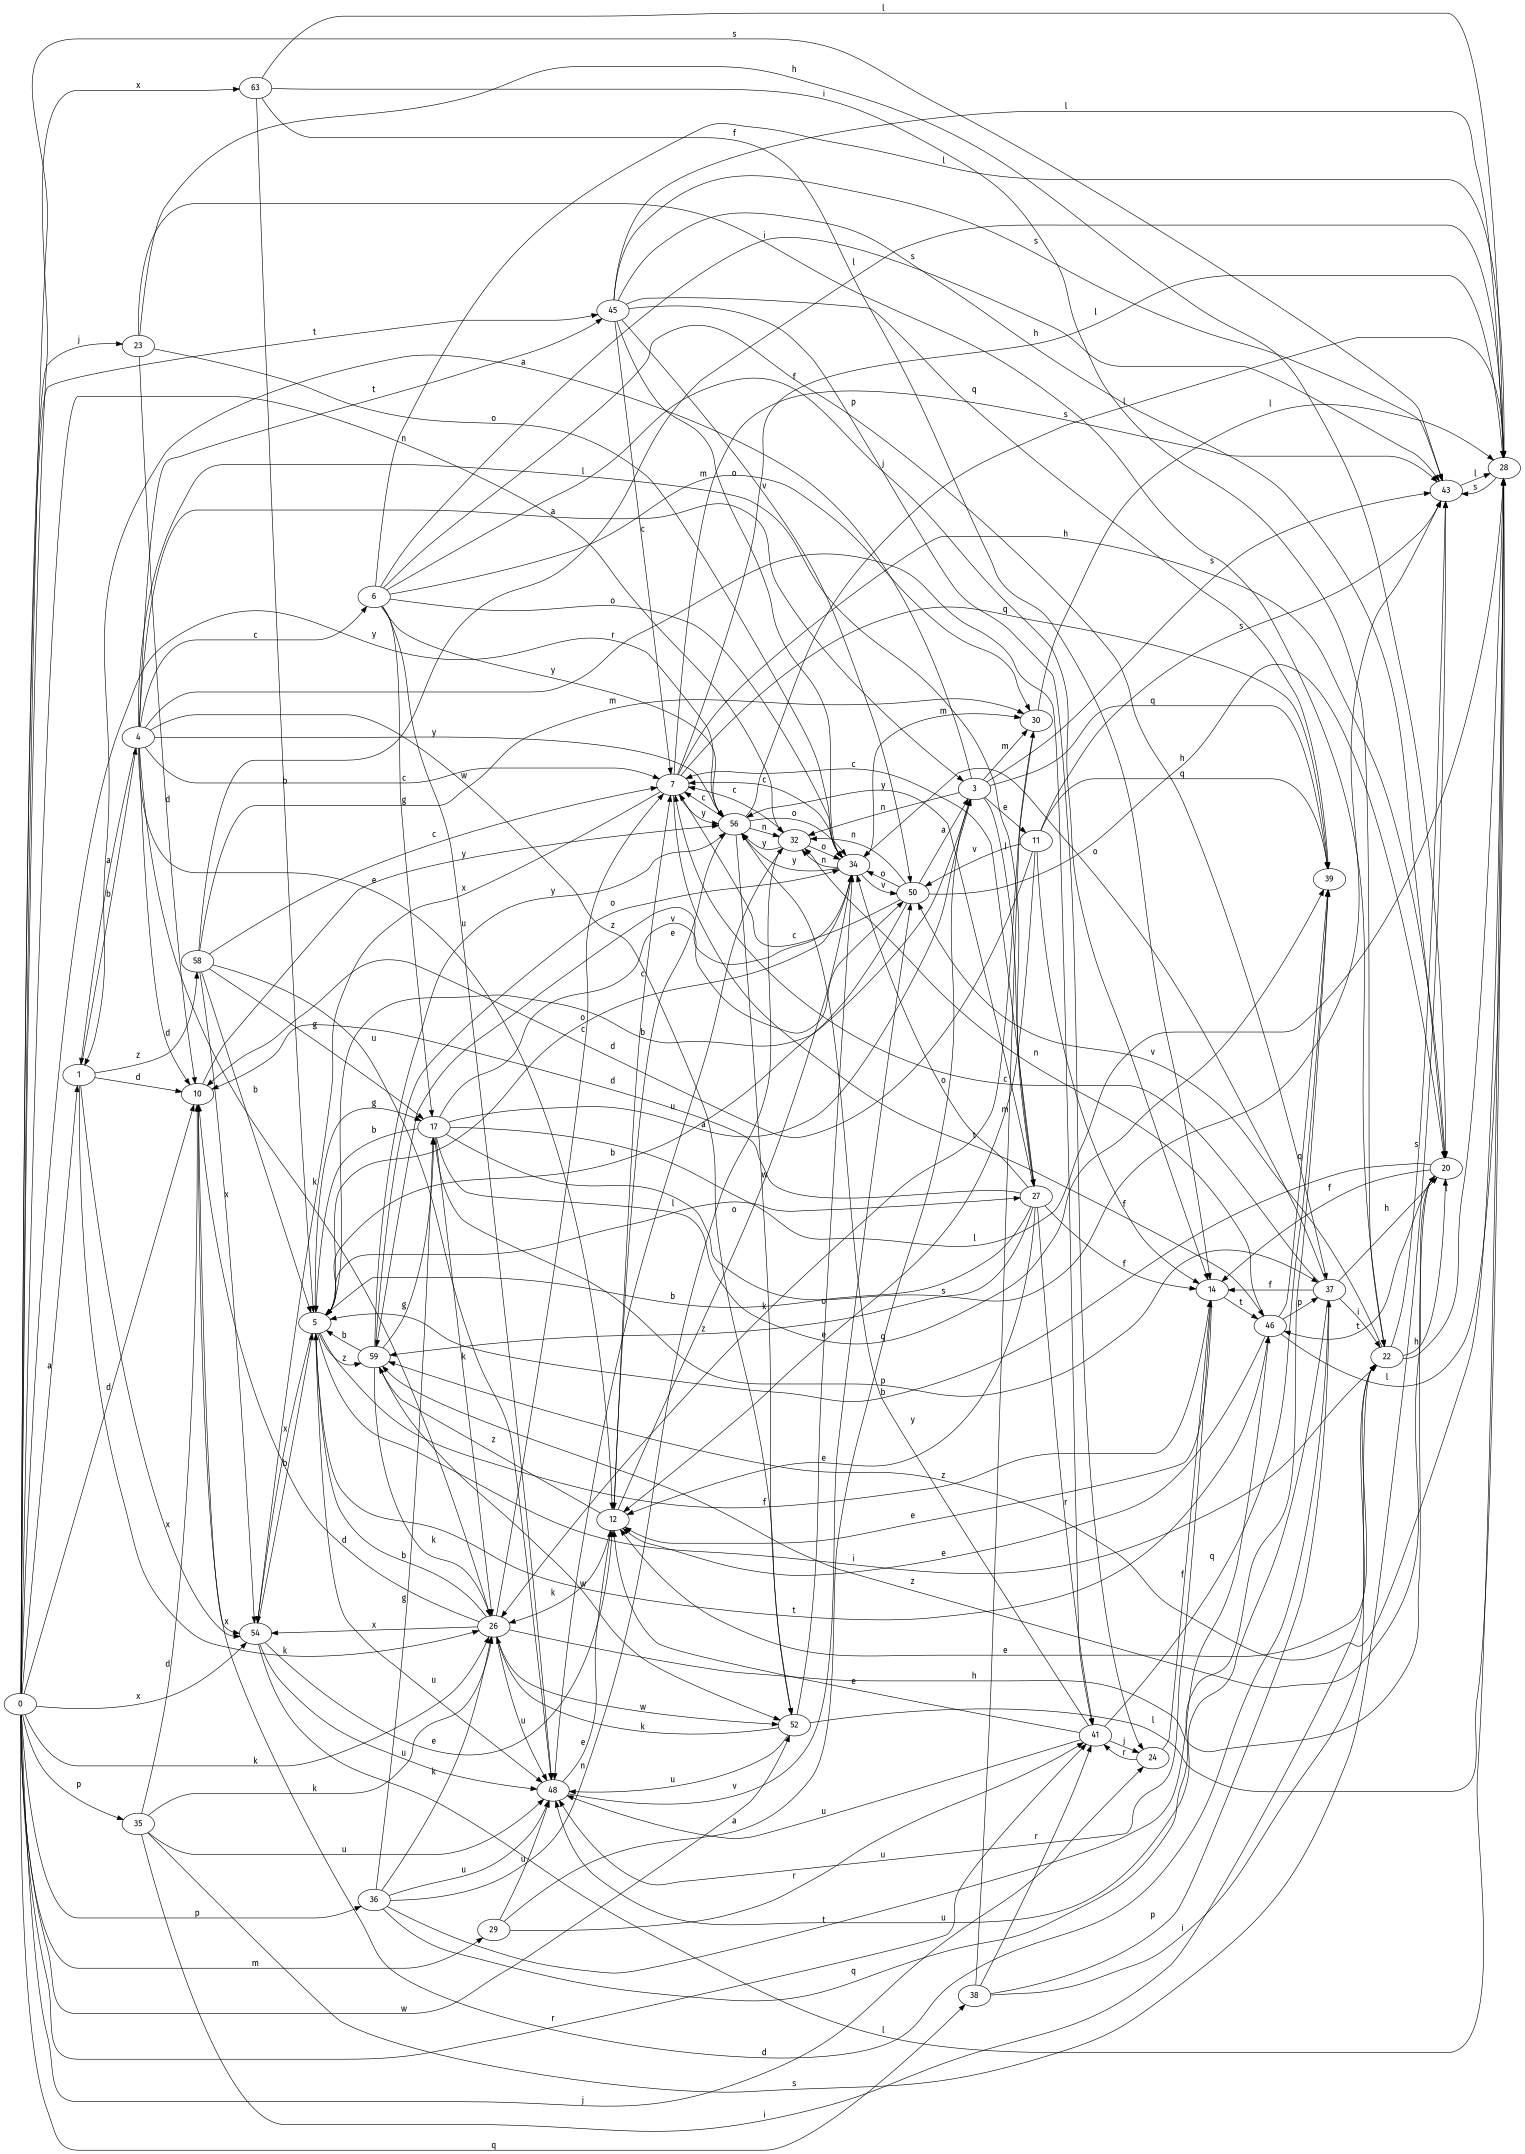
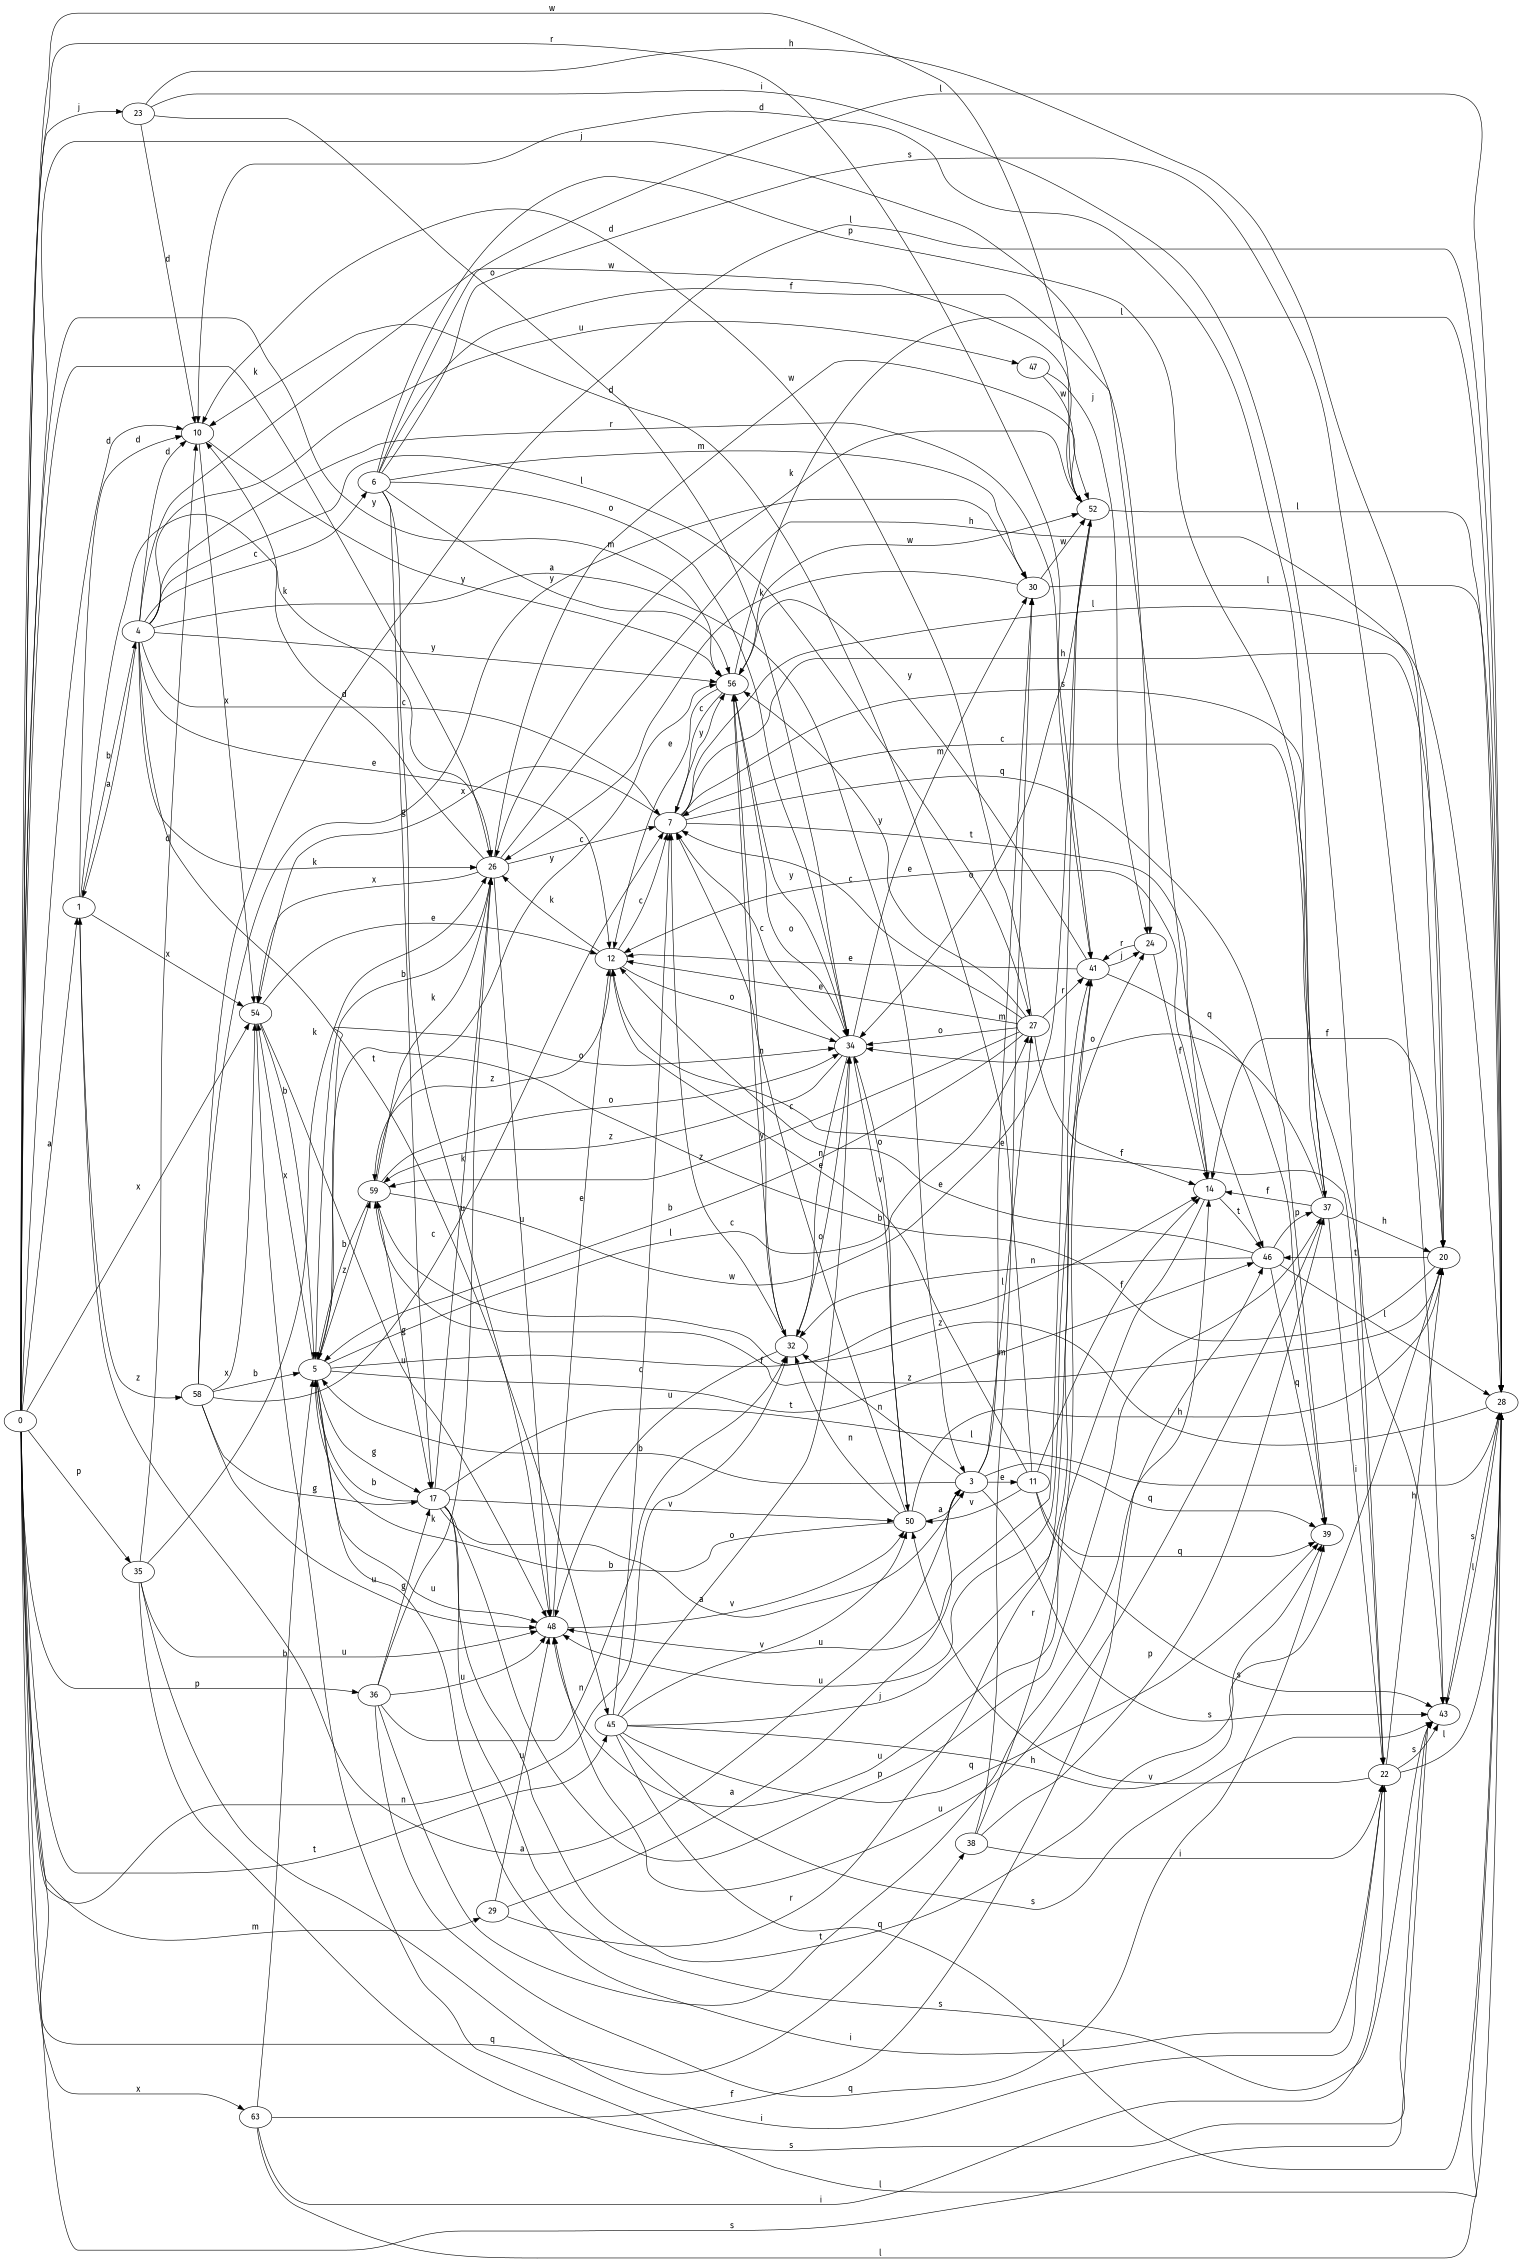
node "47": added
edge "30" -> "52": added, label "w"
